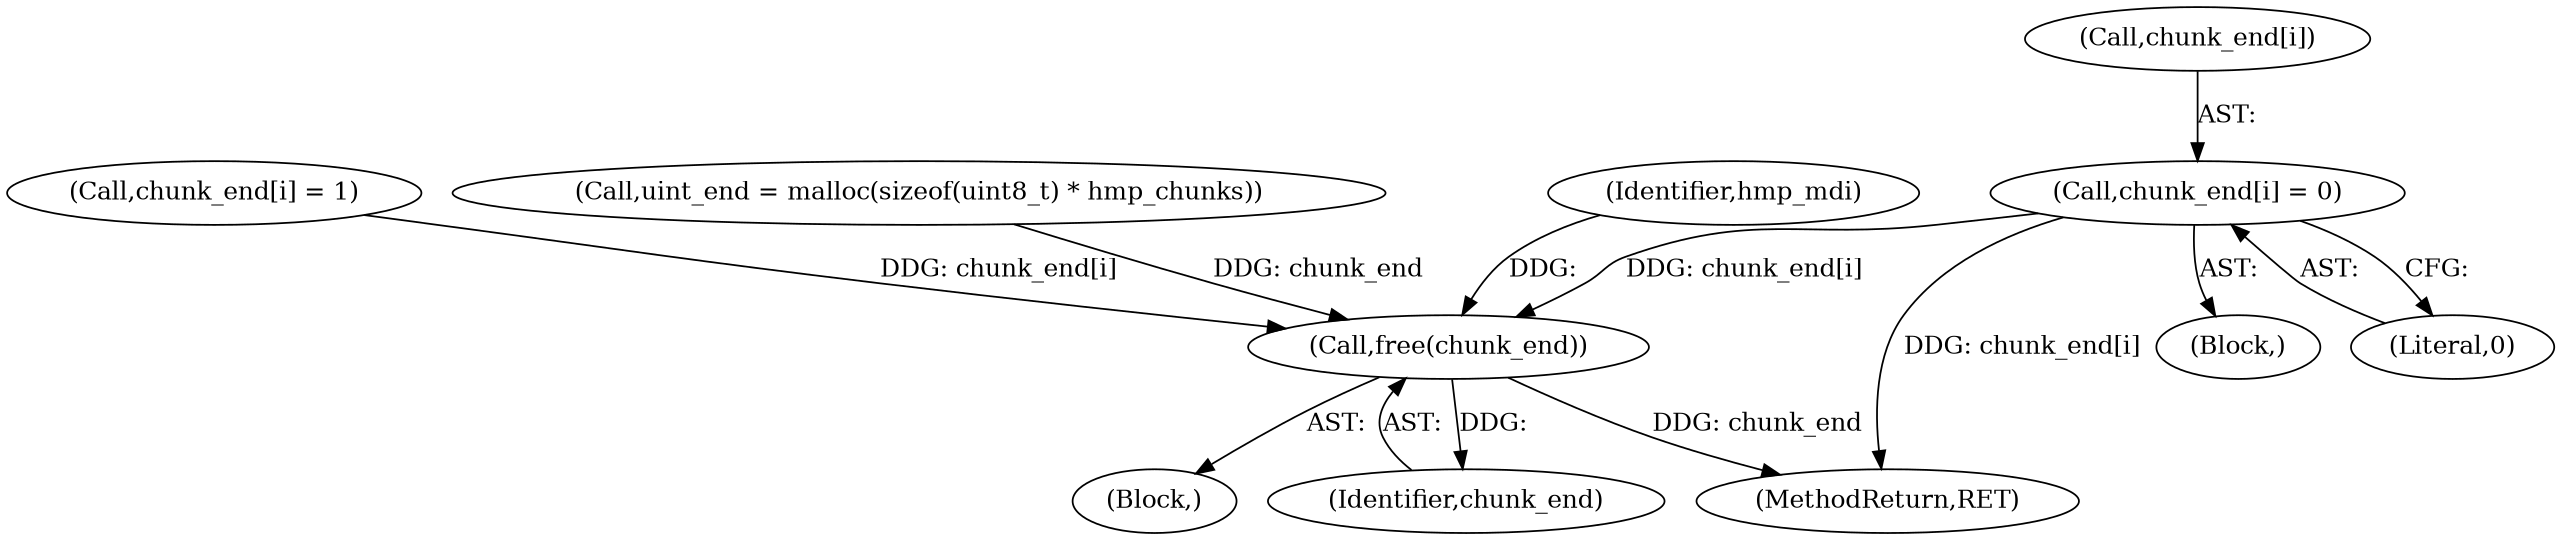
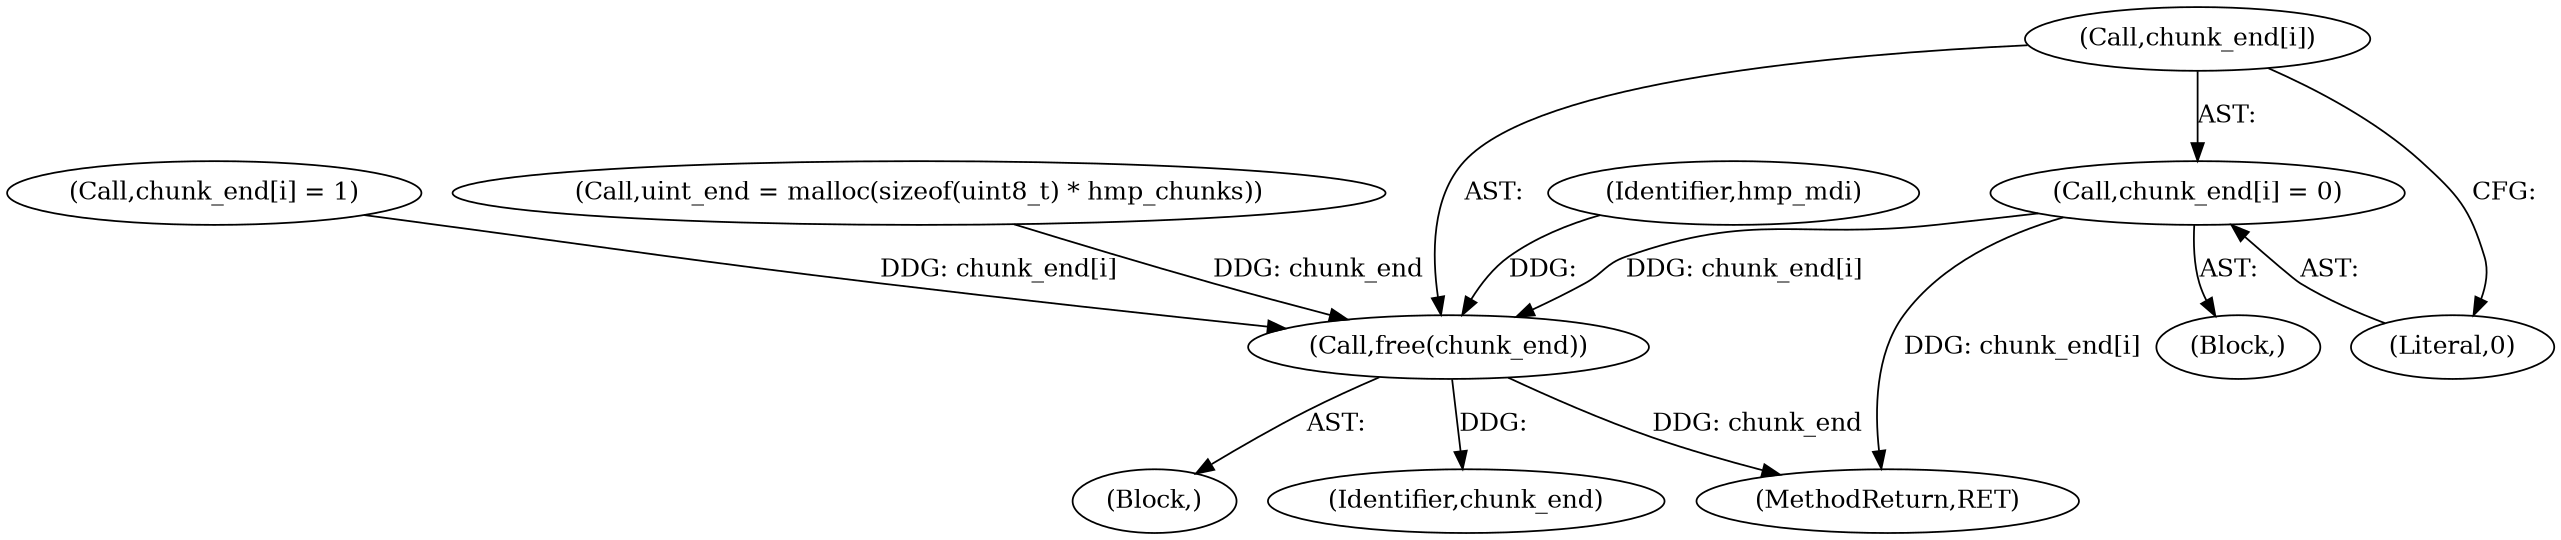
edge "(Call,chunk_end[i] = 0)" -> "(Literal,0)": now "(Call,chunk_end[i])" -> "(Literal,0)"
edge "(Identifier,chunk_end)" -> "(Call,free(chunk_end))": now "(Call,chunk_end[i])" -> "(Call,free(chunk_end))"
